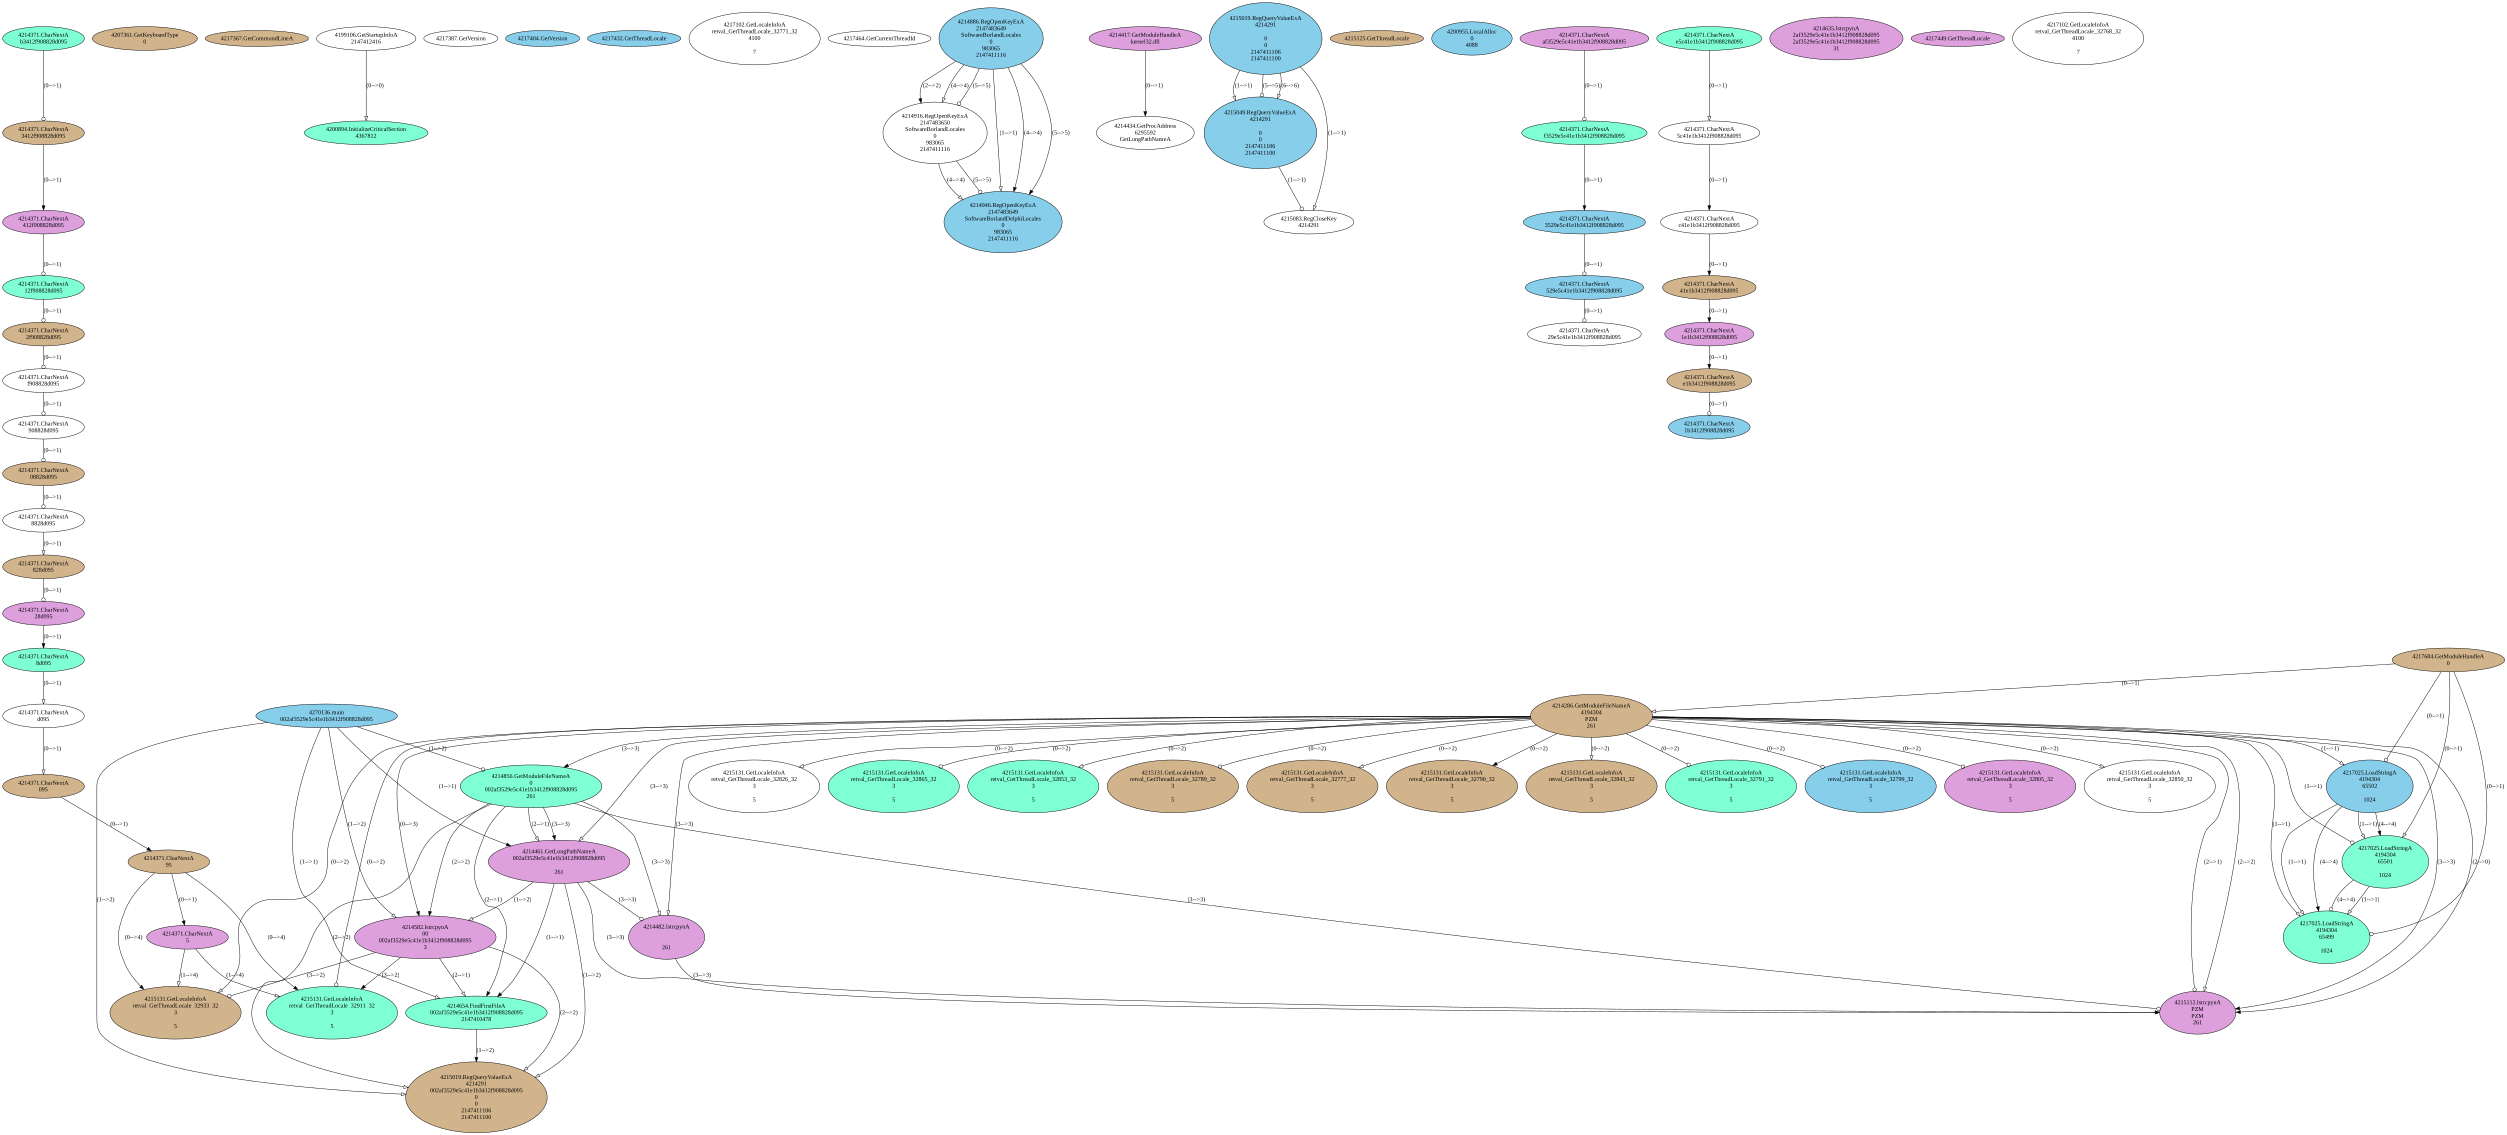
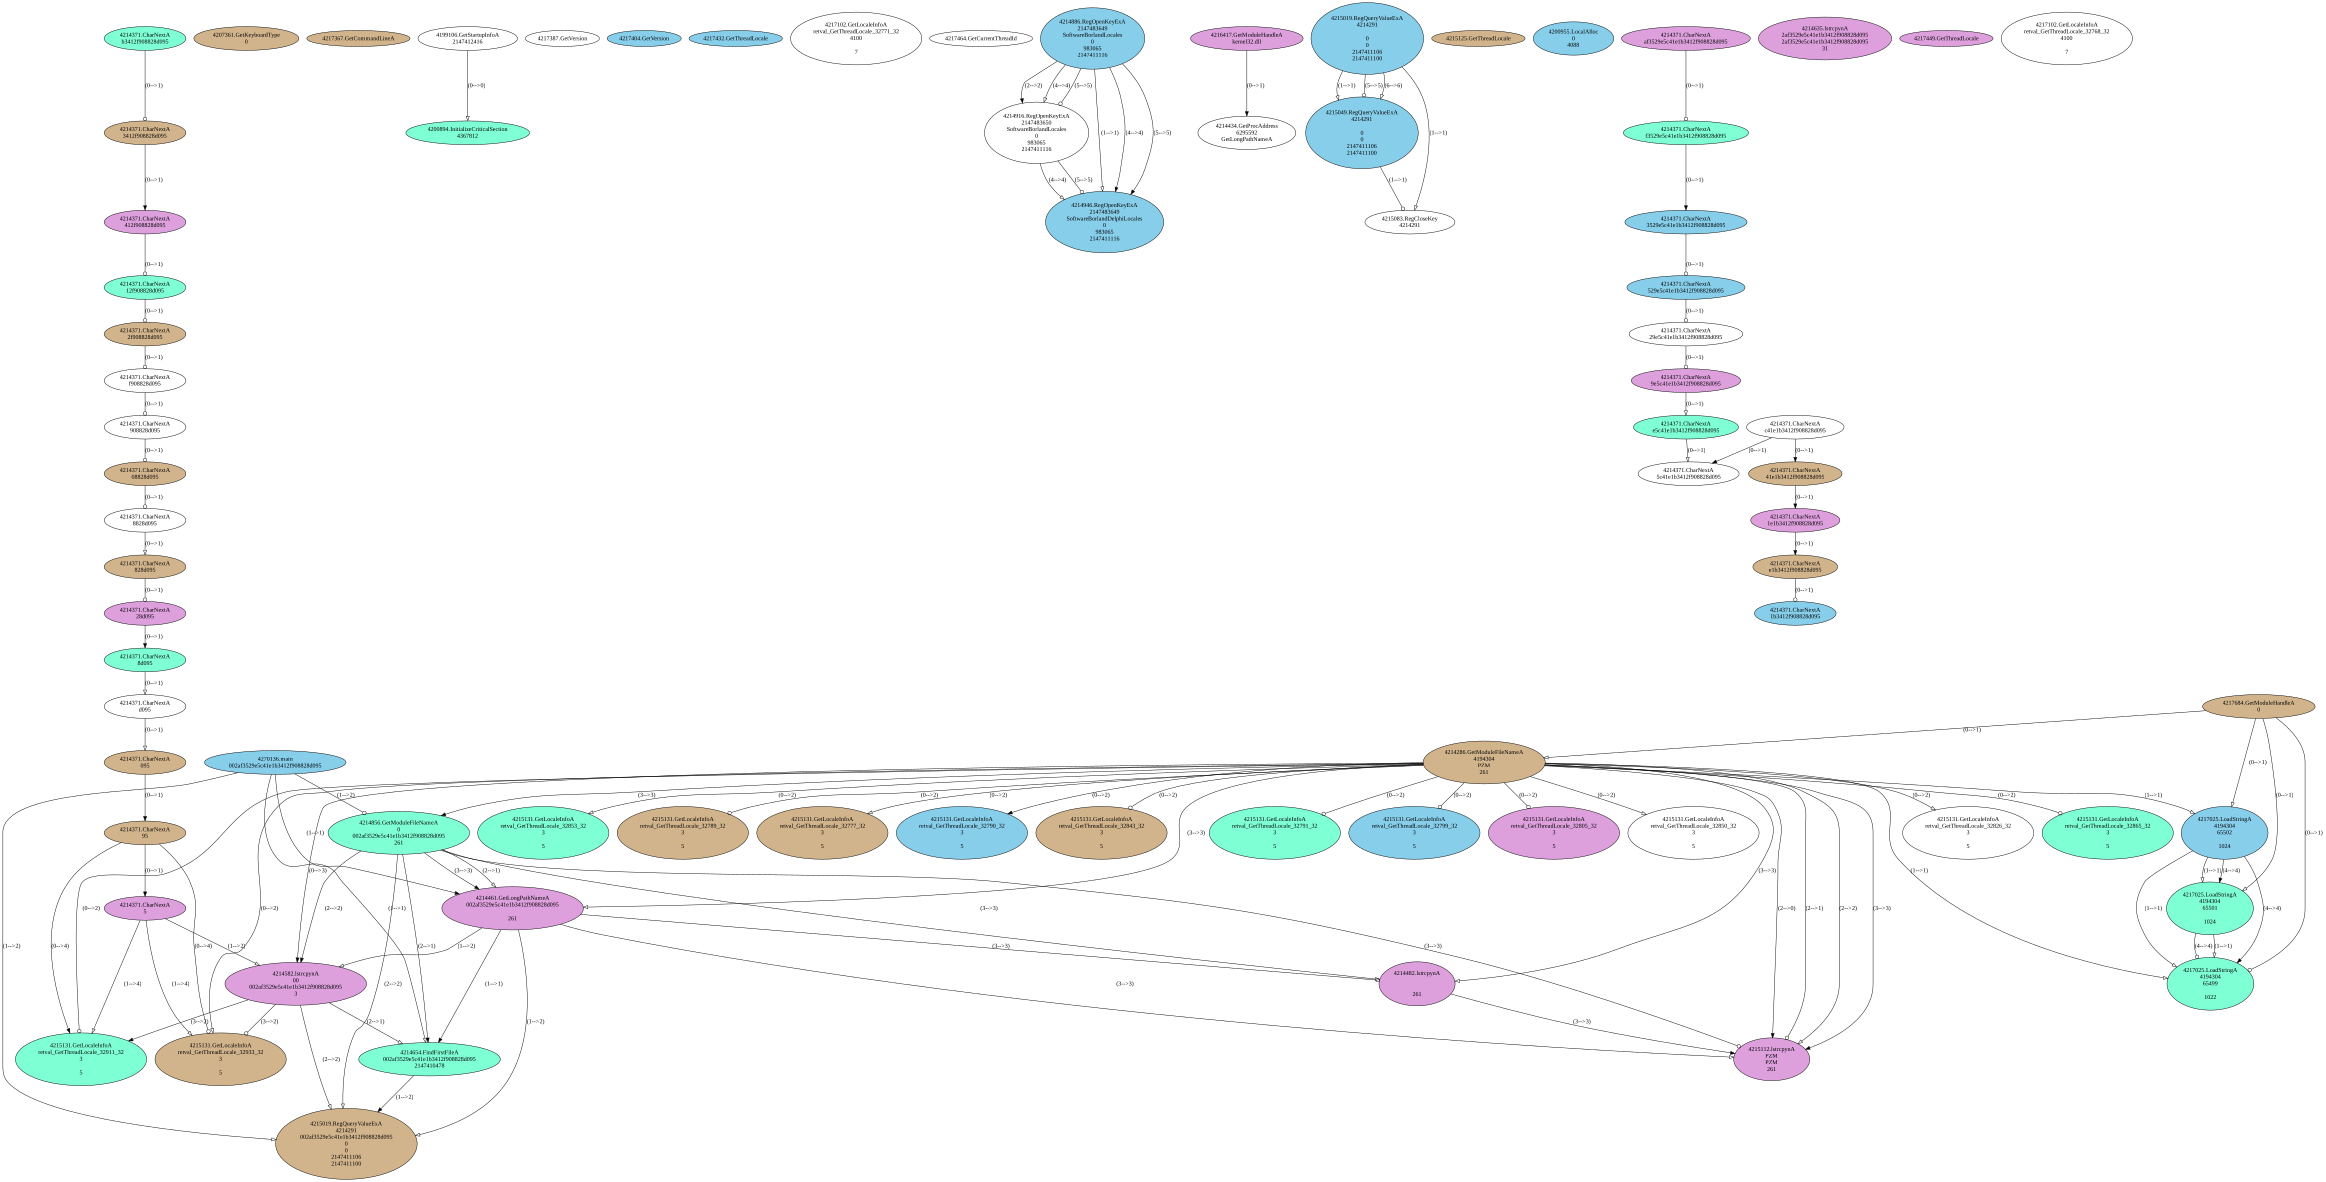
node "4214417.GetModuleHandleA kernel32.dll": label "4214417.GetModuleHandleA kernel32.dll" -> "4216417.GetModuleHandleA kernel32.dll"
edge "4214371.CharNextA 5c41e1b3412f908828d095" -> "4214371.CharNextA c41e1b3412f908828d095": reversed
node "4214371.CharNextA 9e5c41e1b3412f908828d095": added
edge "4217684.GetModuleHandleA 0" -> "4217025.LoadStringA 4194304 65502 1024": arrowhead odot -> onormal
edge "4214286.GetModuleFileNameA 4194304 PZM 261" -> "4217025.LoadStringA 4194304 65501 1024": removed, label "(1-->1)"
edge "4214286.GetModuleFileNameA 4194304 PZM 261" -> "4215131.GetLocaleInfoA retval_GetThreadLocale_32843_32 3 5": arrowhead onormal -> odot
node "4215131.GetLocaleInfoA retval_GetThreadLocale_32790_32 3 5": fillcolor tan -> skyblue
edge "4270136.main 002af3529e5c41e1b3412f908828d095" -> "4214582.lstrcpynA 00 002af3529e5c41e1b3412f908828d095 3": now "4214371.CharNextA 5" -> "4214582.lstrcpynA 00 002af3529e5c41e1b3412f908828d095 3"
edge "4214371.CharNextA 95" -> "4215131.GetLocaleInfoA retval_GetThreadLocale_32933_32 3 5": arrowhead normal -> odot
node "4217025.LoadStringA 4194304 65499 1024": label "4217025.LoadStringA 4194304 65499 1024" -> "4217025.LoadStringA 4194304 65499 1022"
